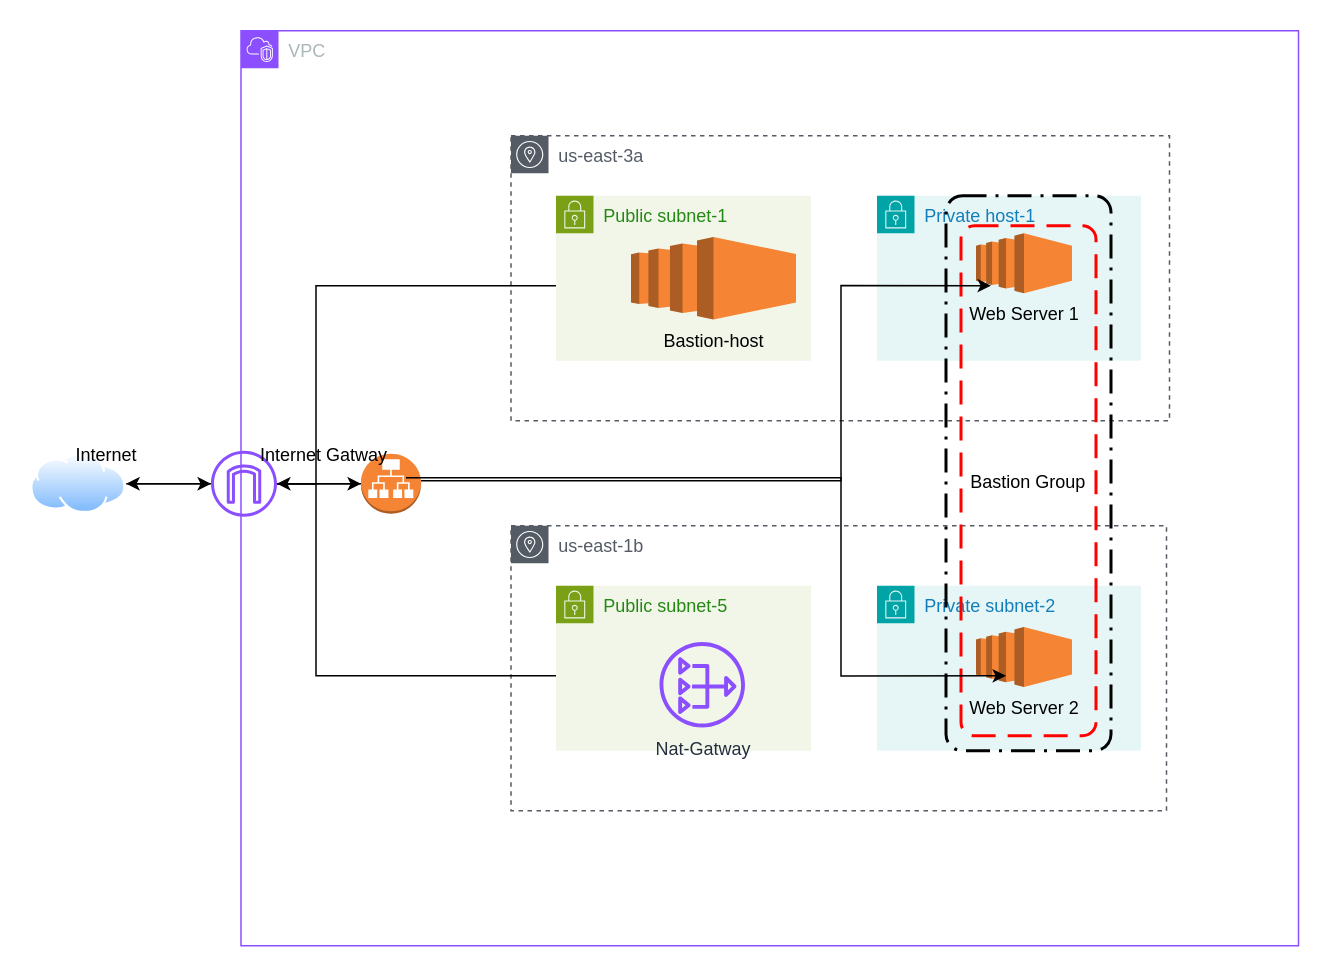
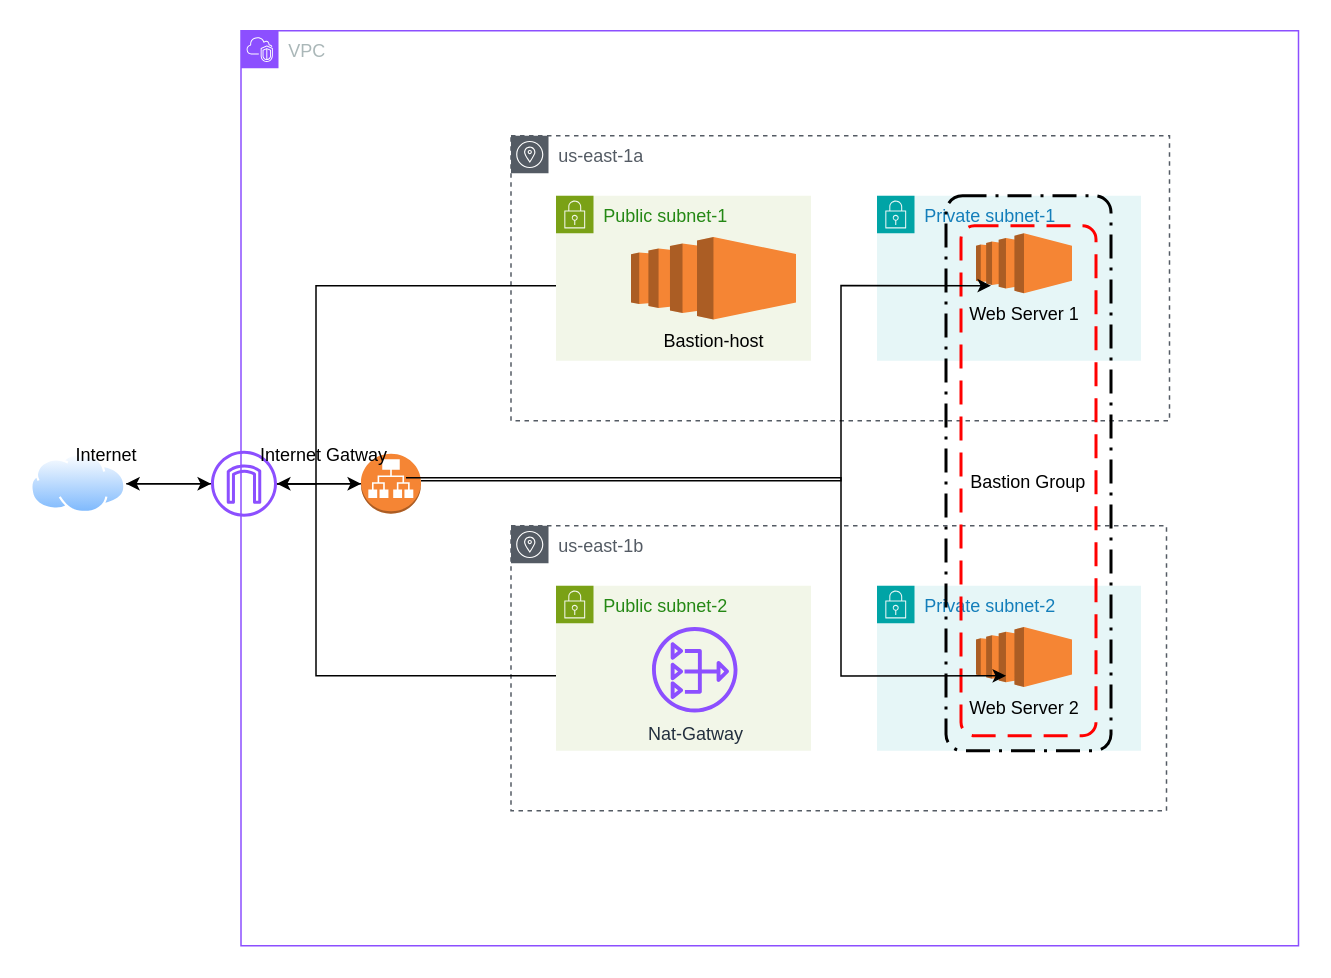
node "us-east-3a": label "us-east-3a" -> "us-east-1a"
node "Private host-1": label "Private host-1" -> "Private subnet-1"
node "Public subnet-5": label "Public subnet-5" -> "Public subnet-2"
node "Nat-Gatway": moved (702, 685) -> (695, 670)
